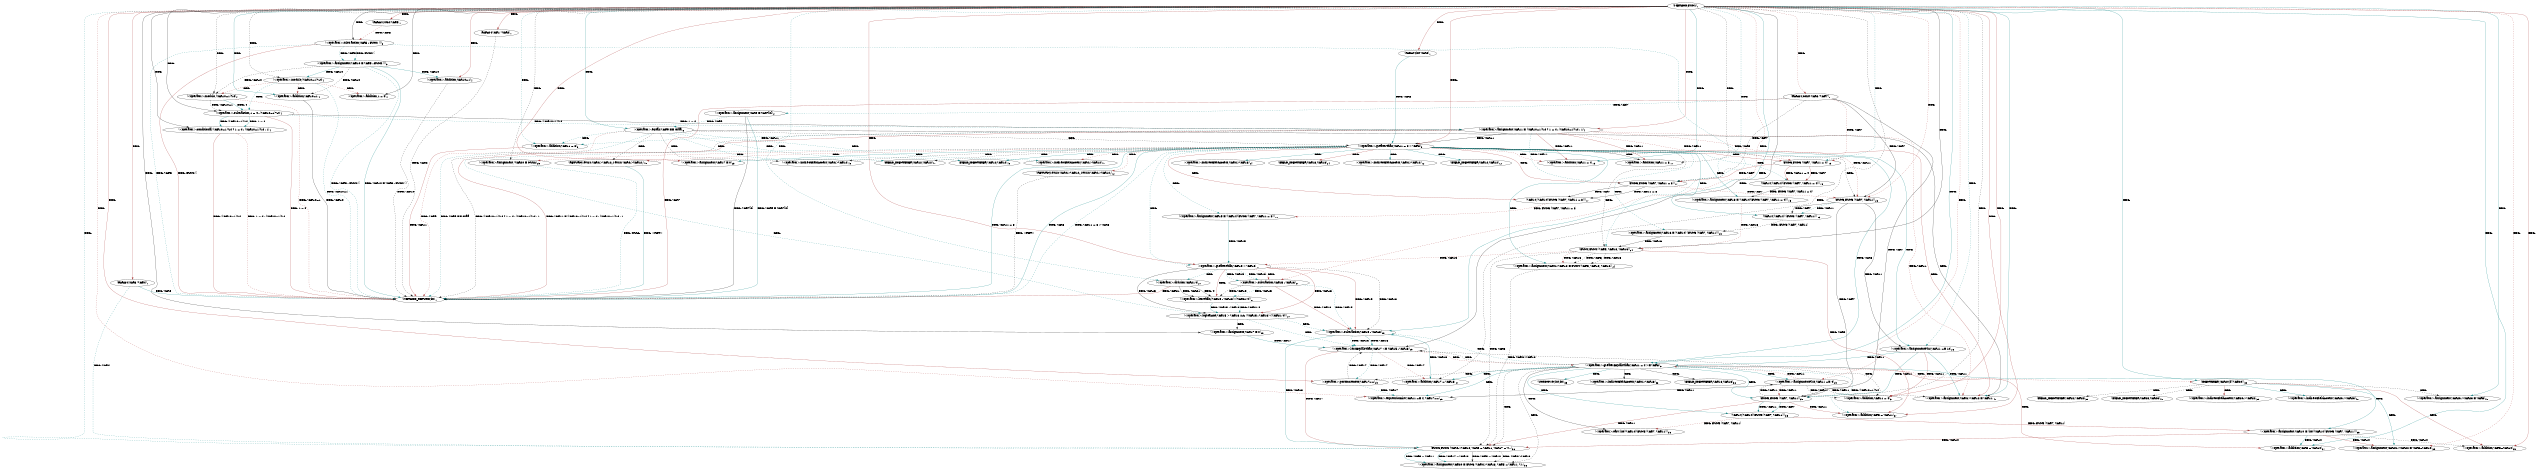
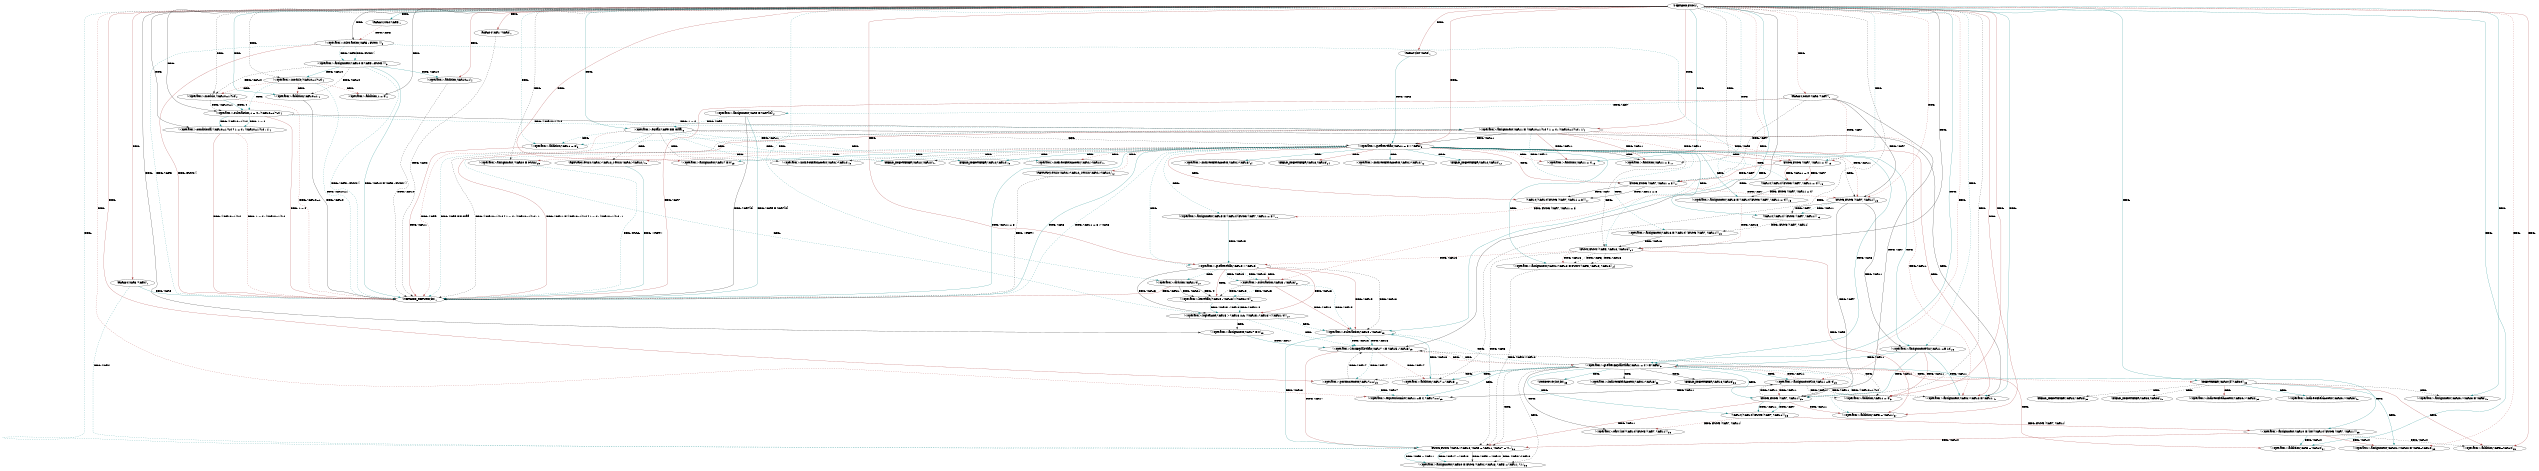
edge "(METHOD,FUN1)" -> "(PARAM,ut64 VAR5)": color brown -> teal
